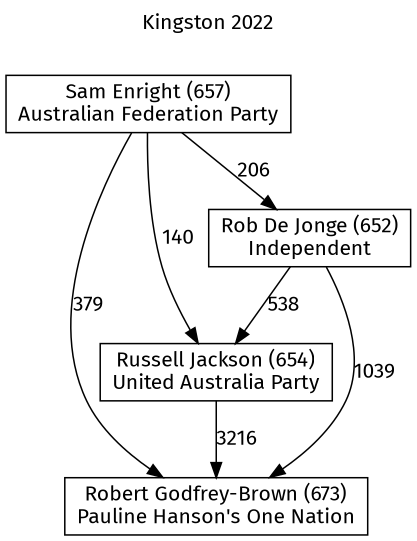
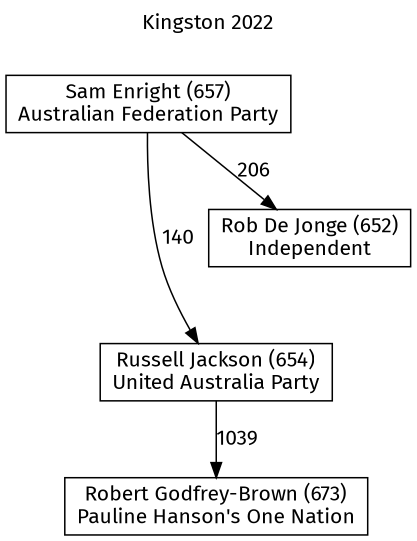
edge "Rob De Jonge (652) Independent" -> "Russell Jackson (654) United Australia Party": removed, label "538"
edge "Sam Enright (657) Australian Federation Party" -> "Robert Godfrey-Brown (673) Pauline Hanson's One Nation": removed, label "379"
edge "Rob De Jonge (652) Independent" -> "Robert Godfrey-Brown (673) Pauline Hanson's One Nation": removed, label "1039"
edge "Russell Jackson (654) United Australia Party" -> "Robert Godfrey-Brown (673) Pauline Hanson's One Nation": label "3216" -> "1039"
